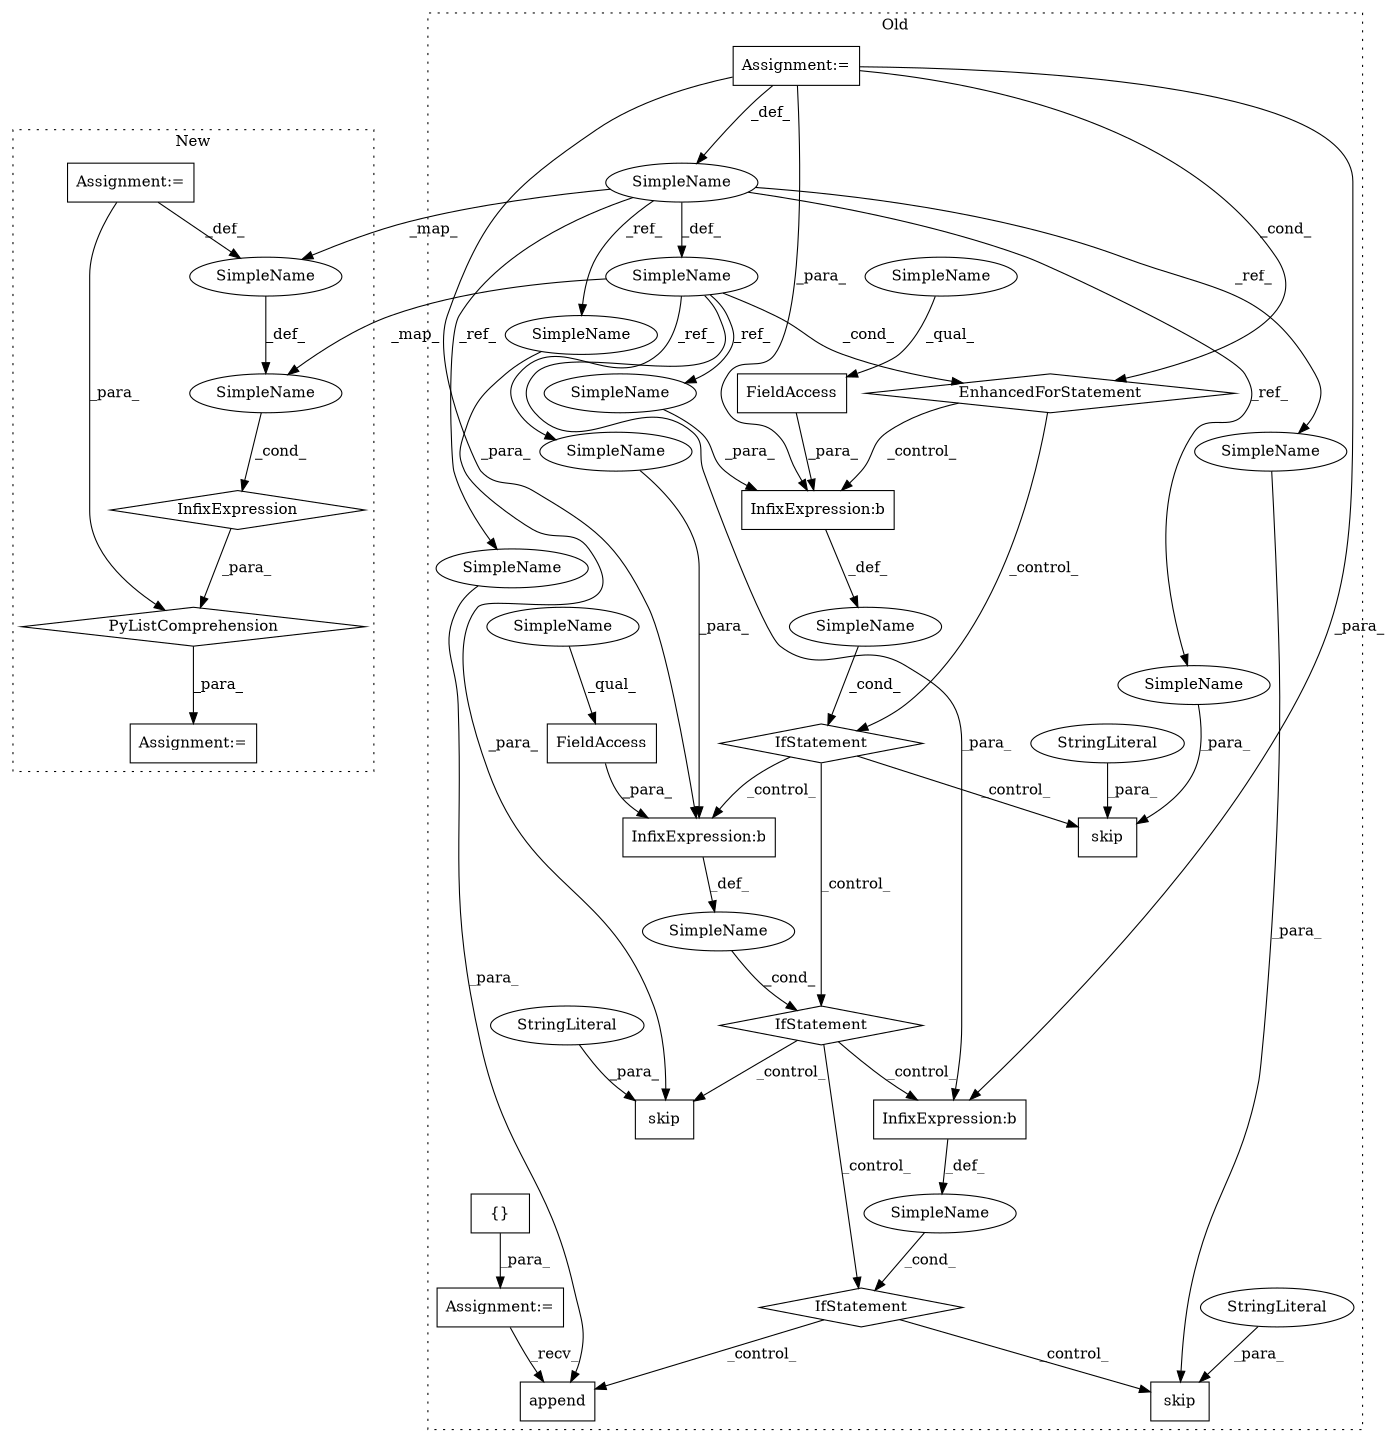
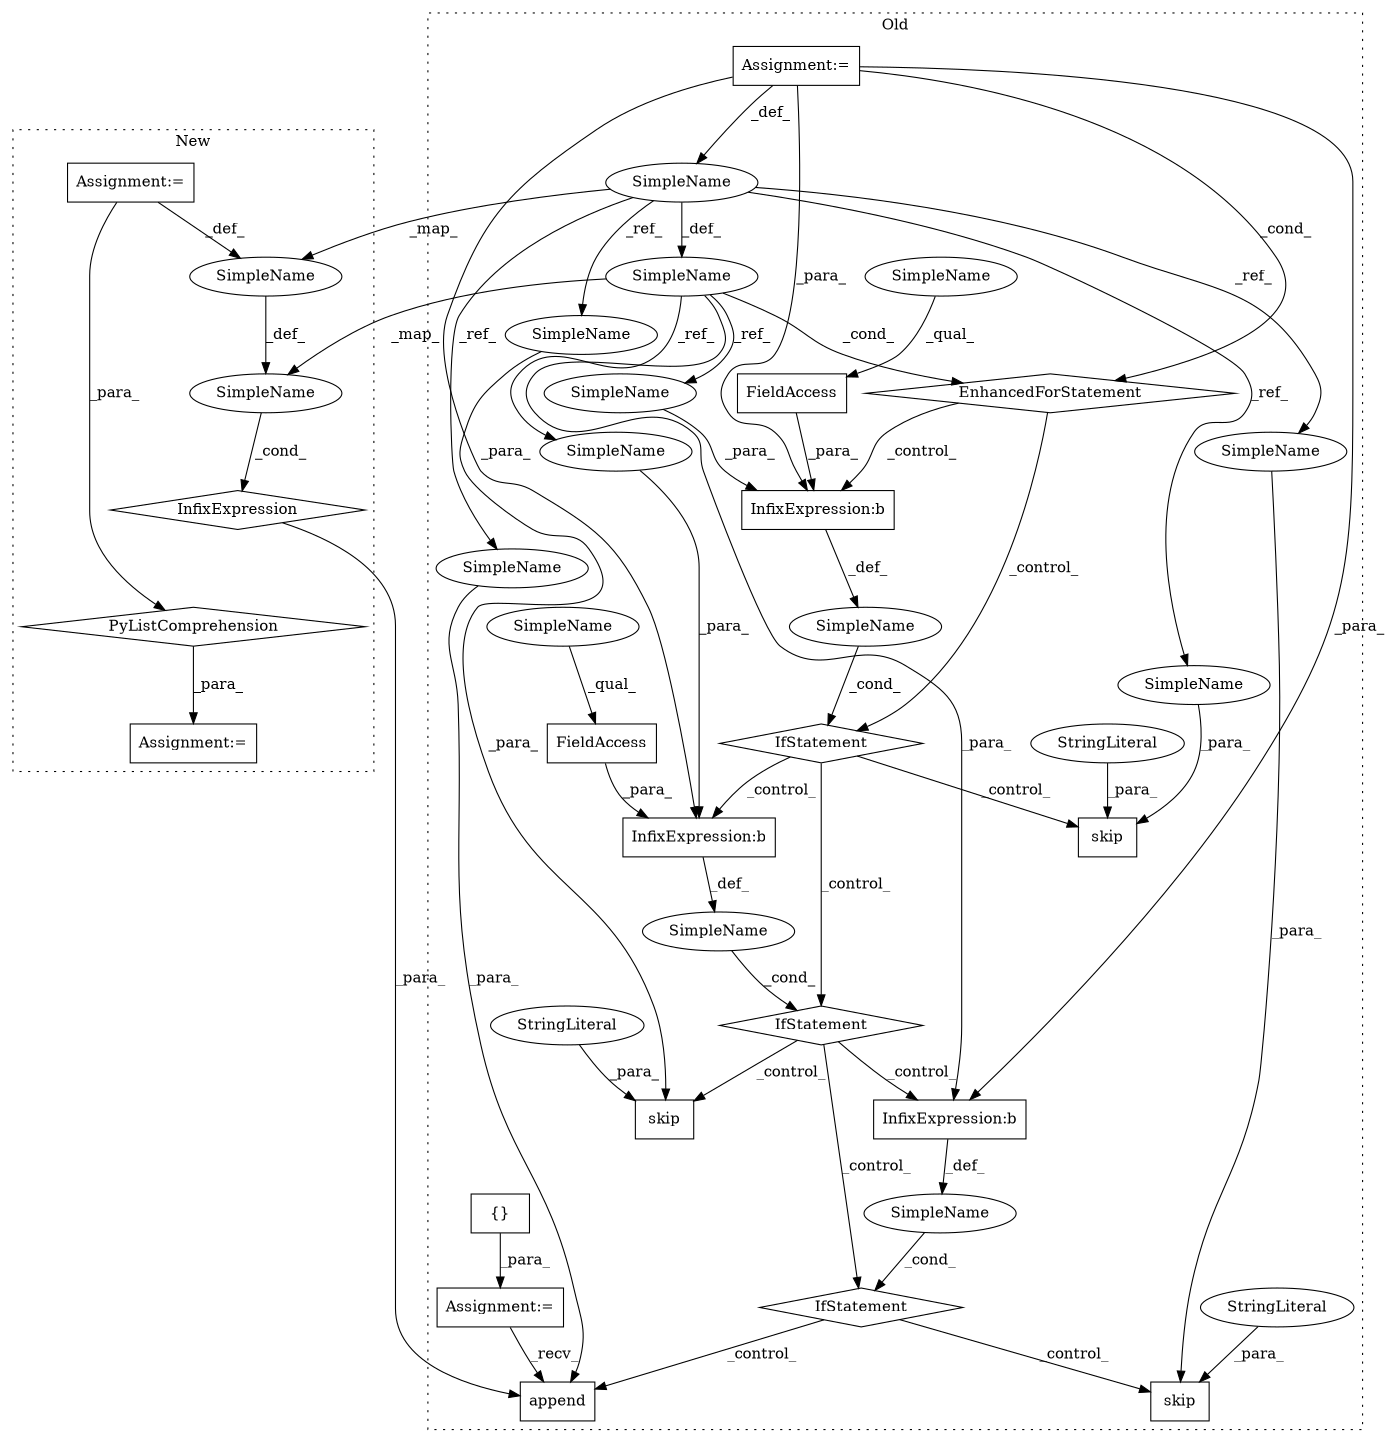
edge "InfixExpression" -> "PyListComprehension": now "InfixExpression" -> "append"
